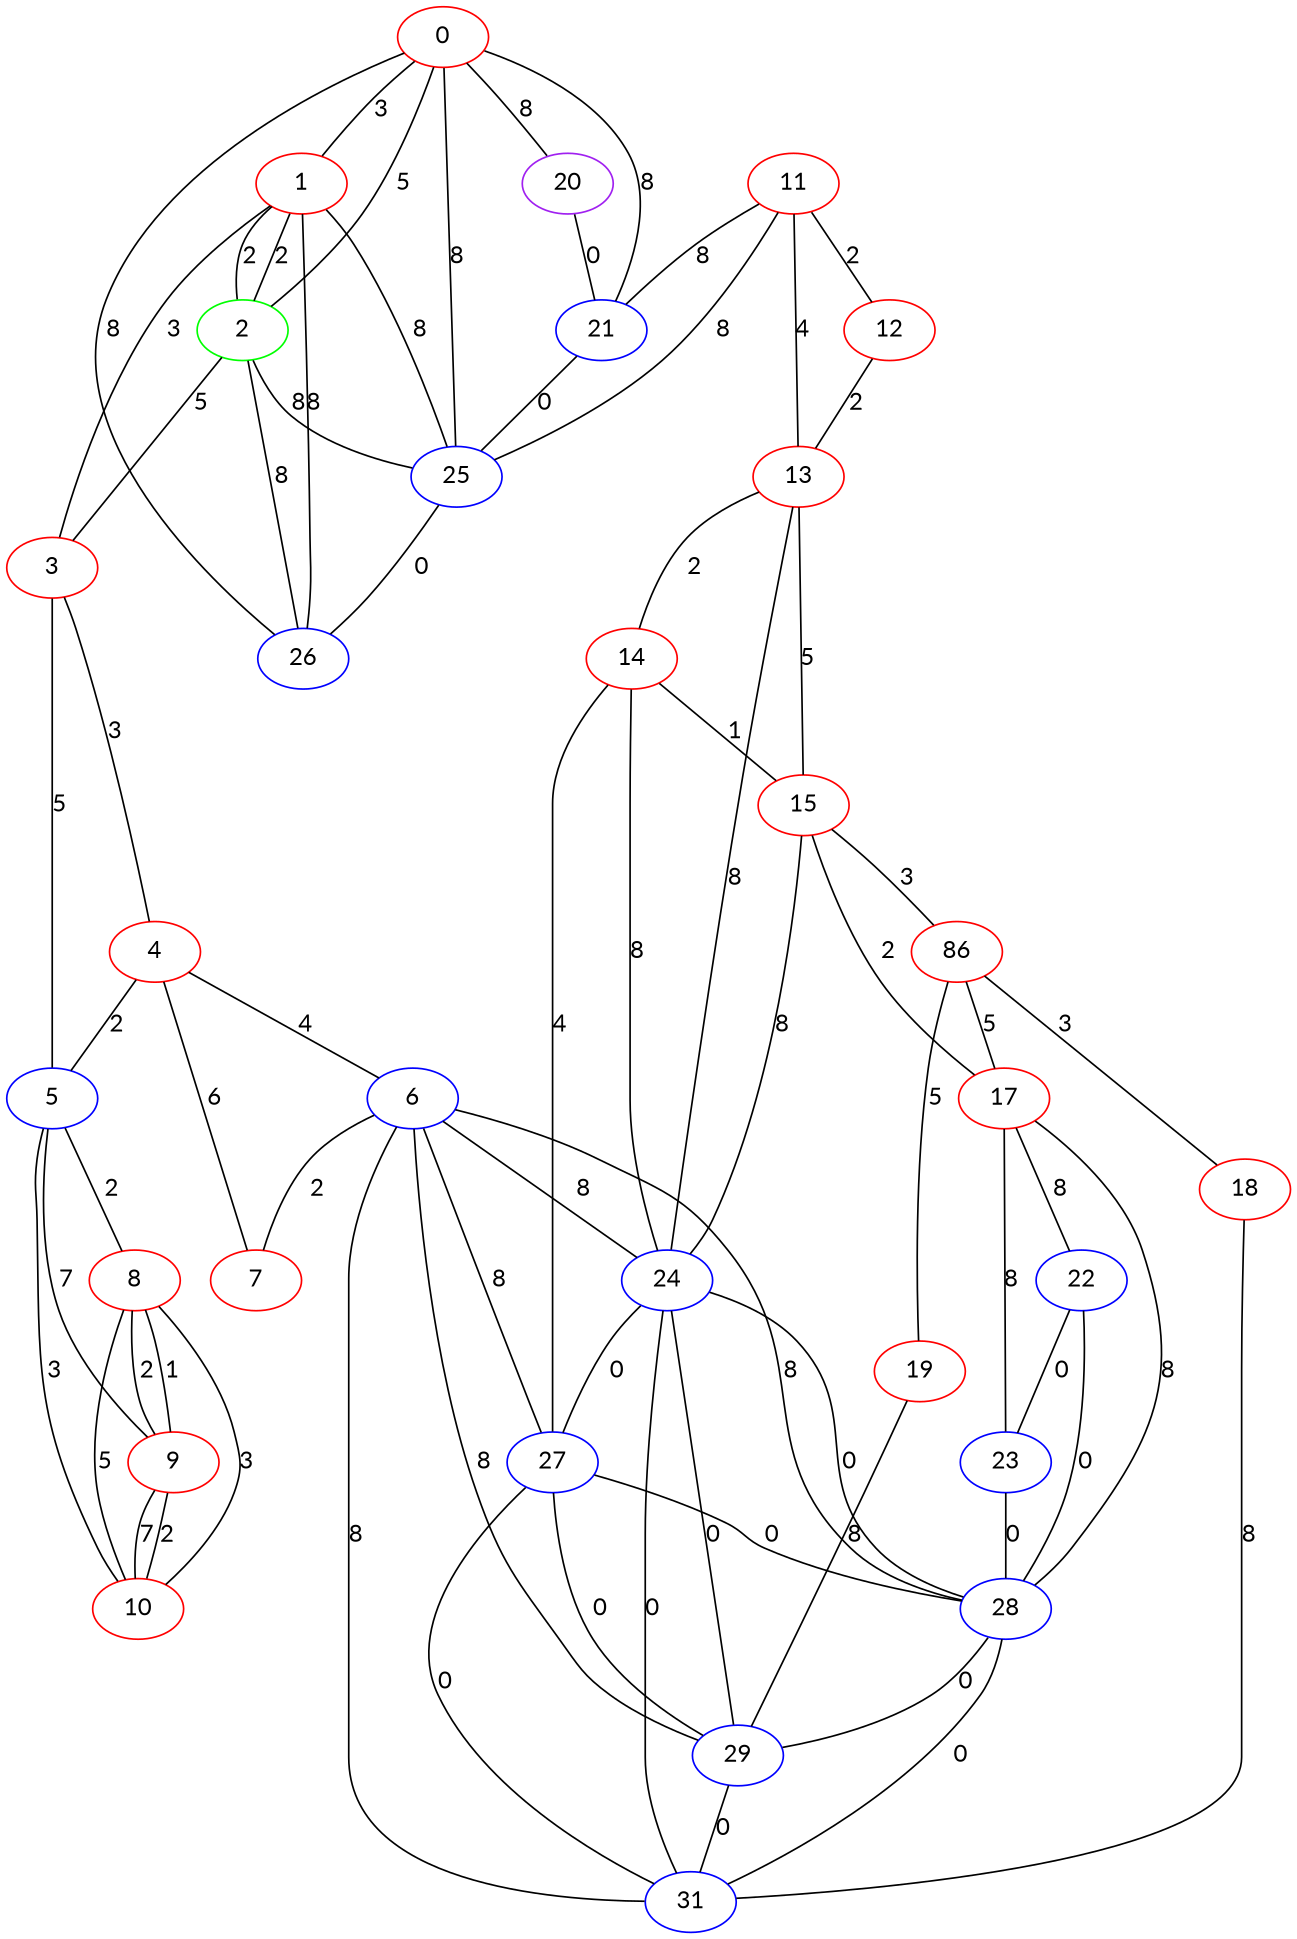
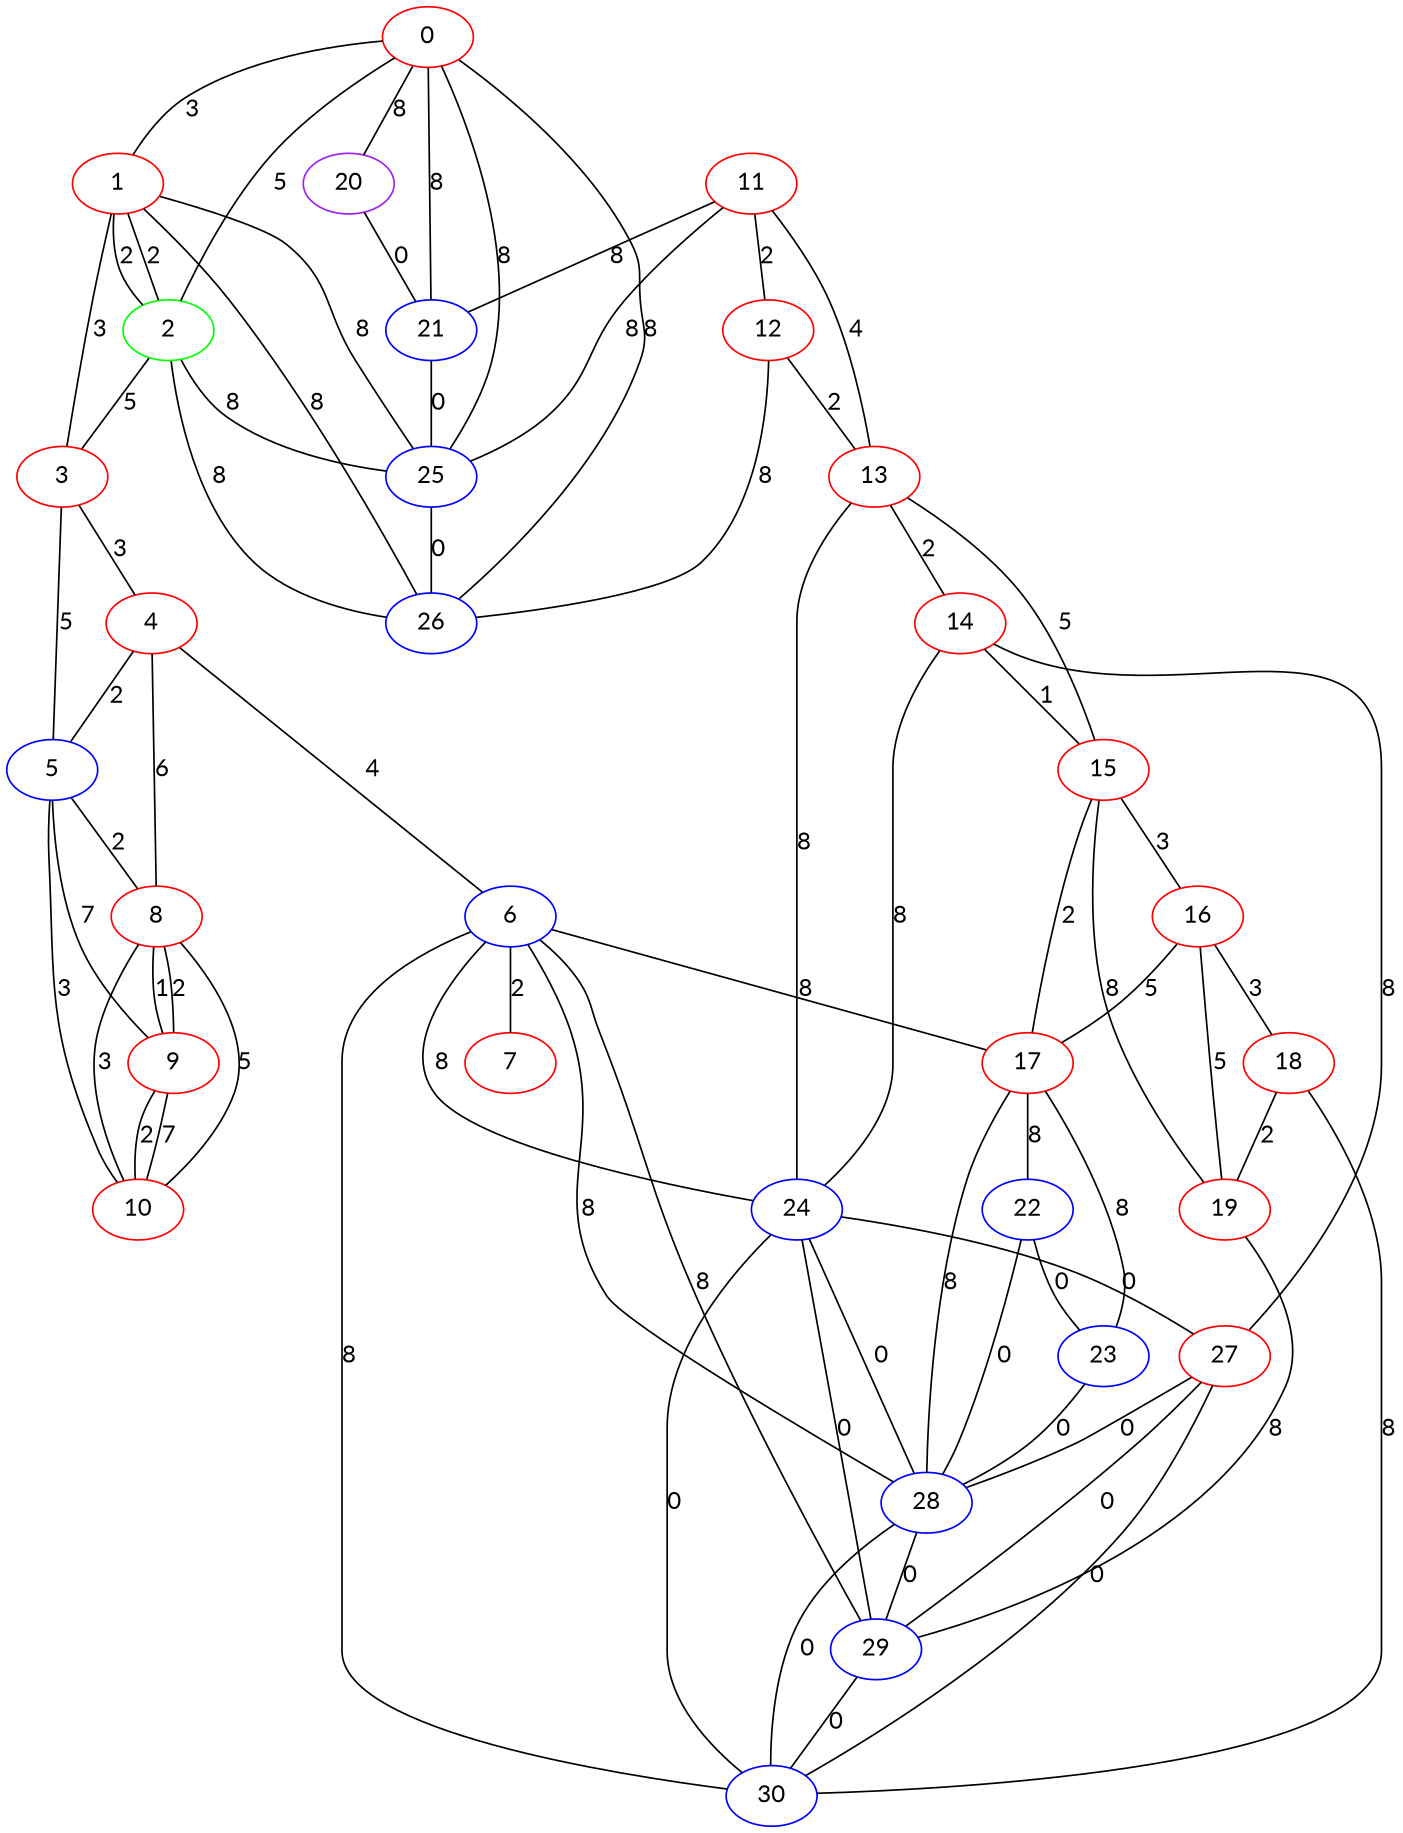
edge "12" -- "26": added, label "8"
node "86": label "86" -> "16"
edge "14" -- "27": label "4" -> "8"
edge "15" -- "24": now "15" -- "19"
edge "4" -- "7": now "4" -- "8"
edge "18" -- "19": added, label "2"
edge "6" -- "27": now "6" -- "17"
node "27": color blue -> red
node "31": label "31" -> "30"
